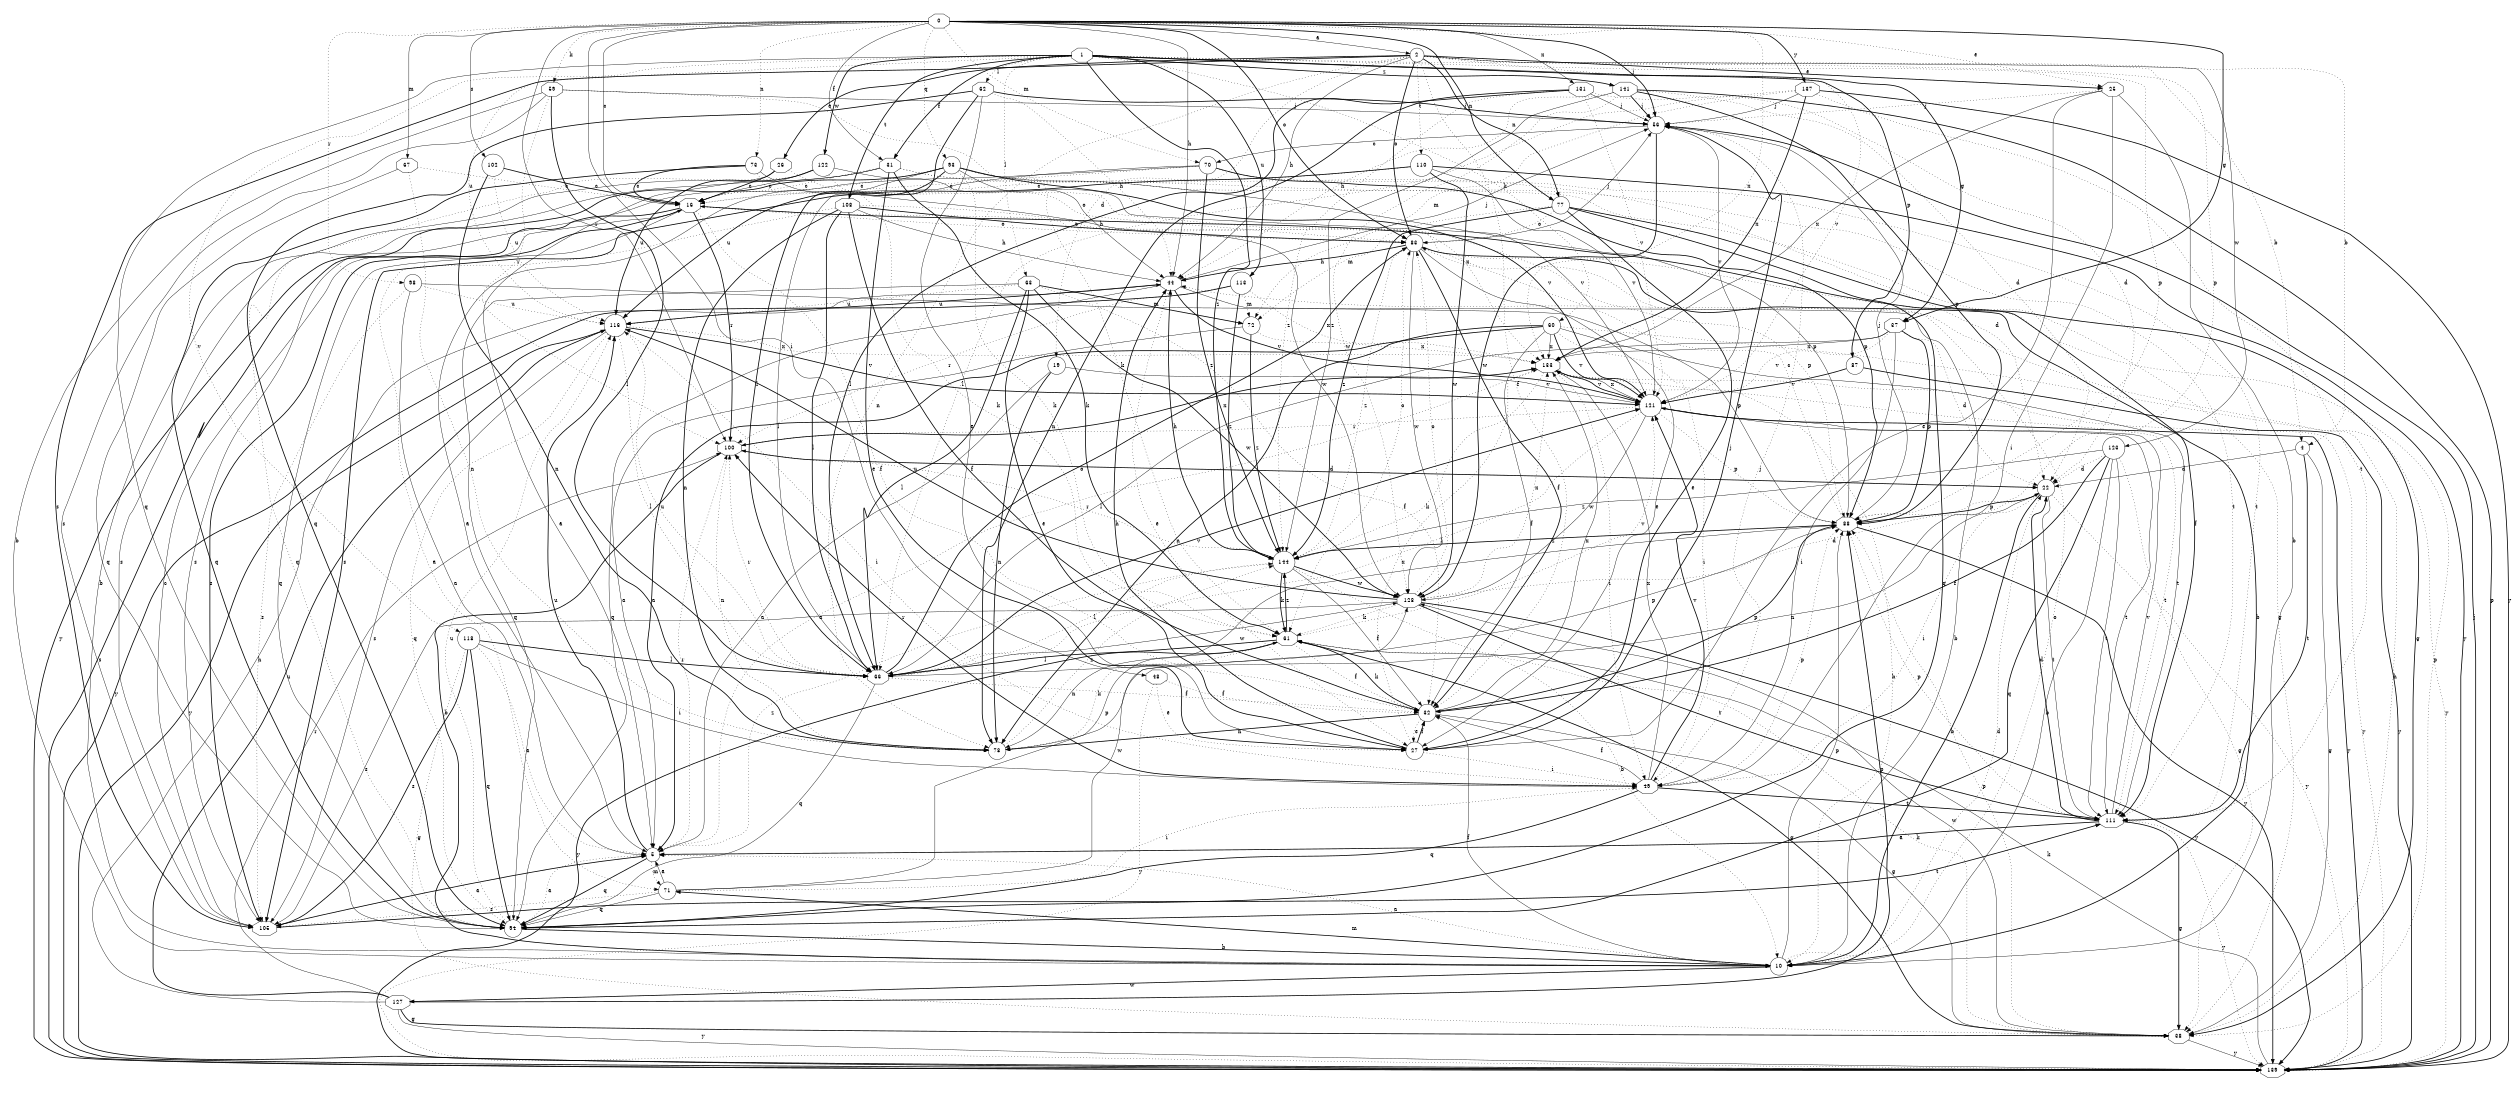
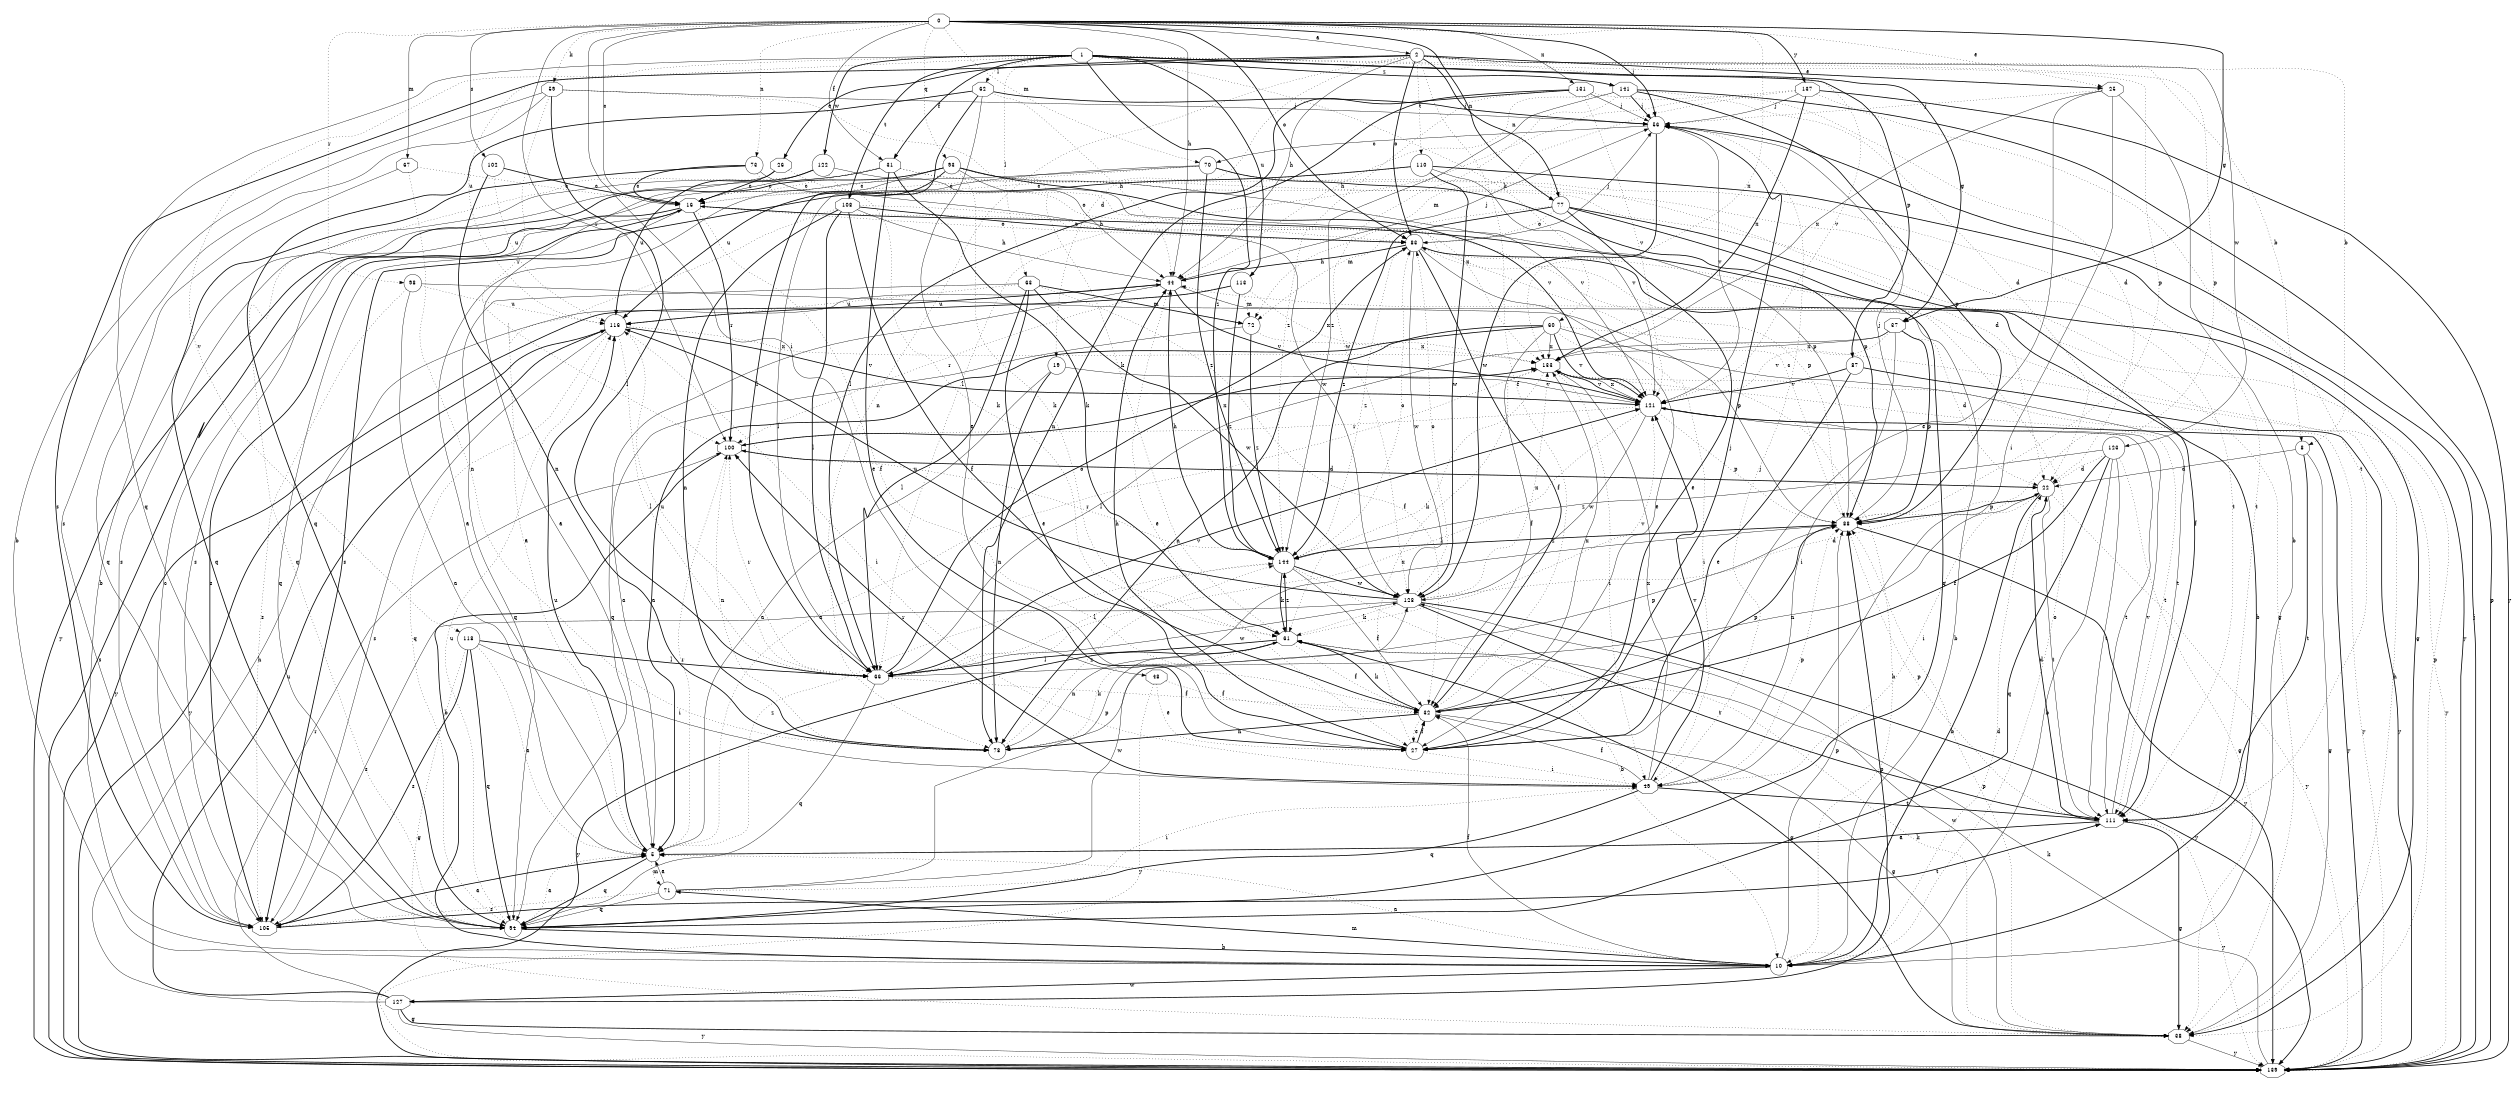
edge "108" -> "71": now "108" -> "5"
node "4": label "4" -> "8"
edge "87" -> "27": added, label "e"
